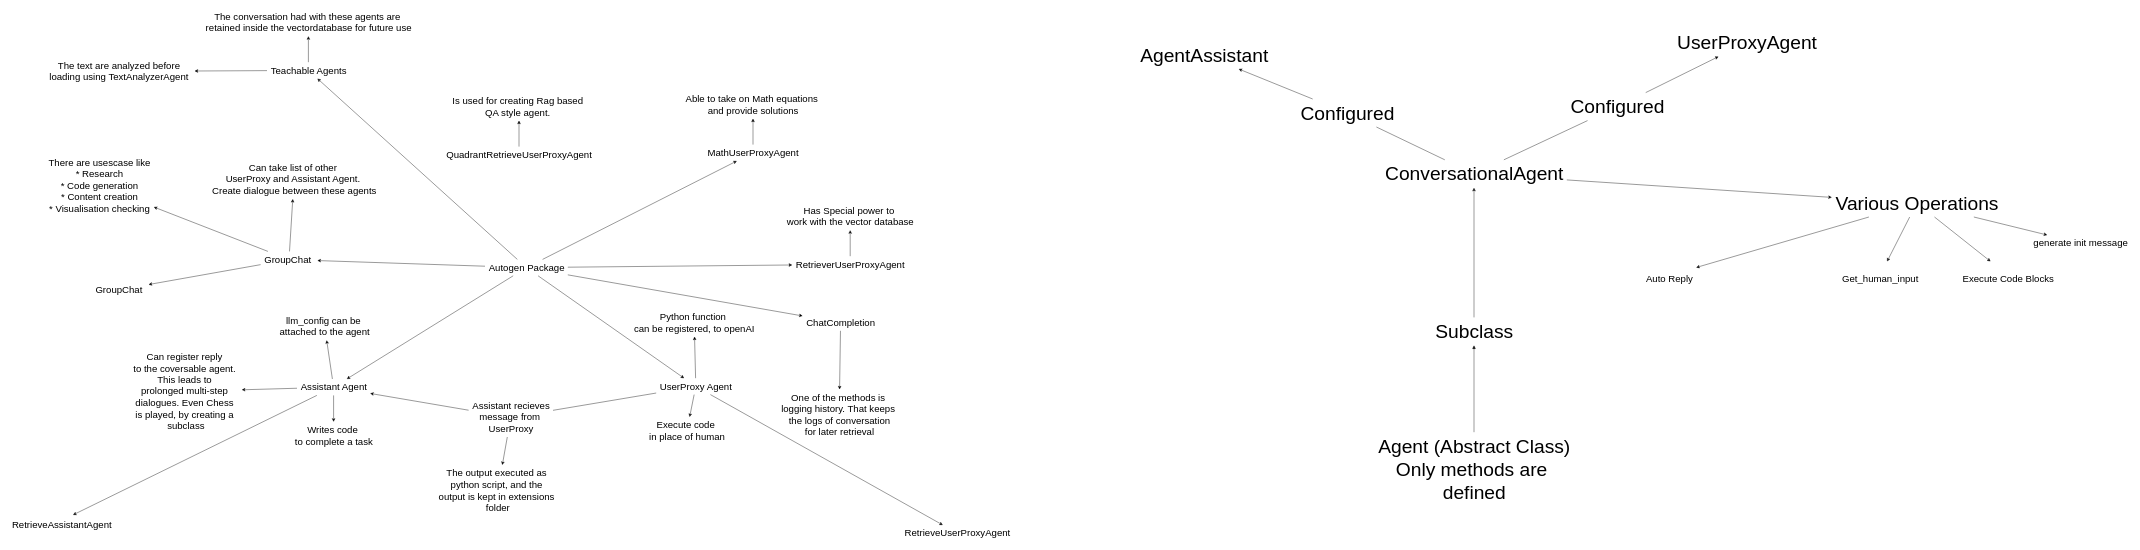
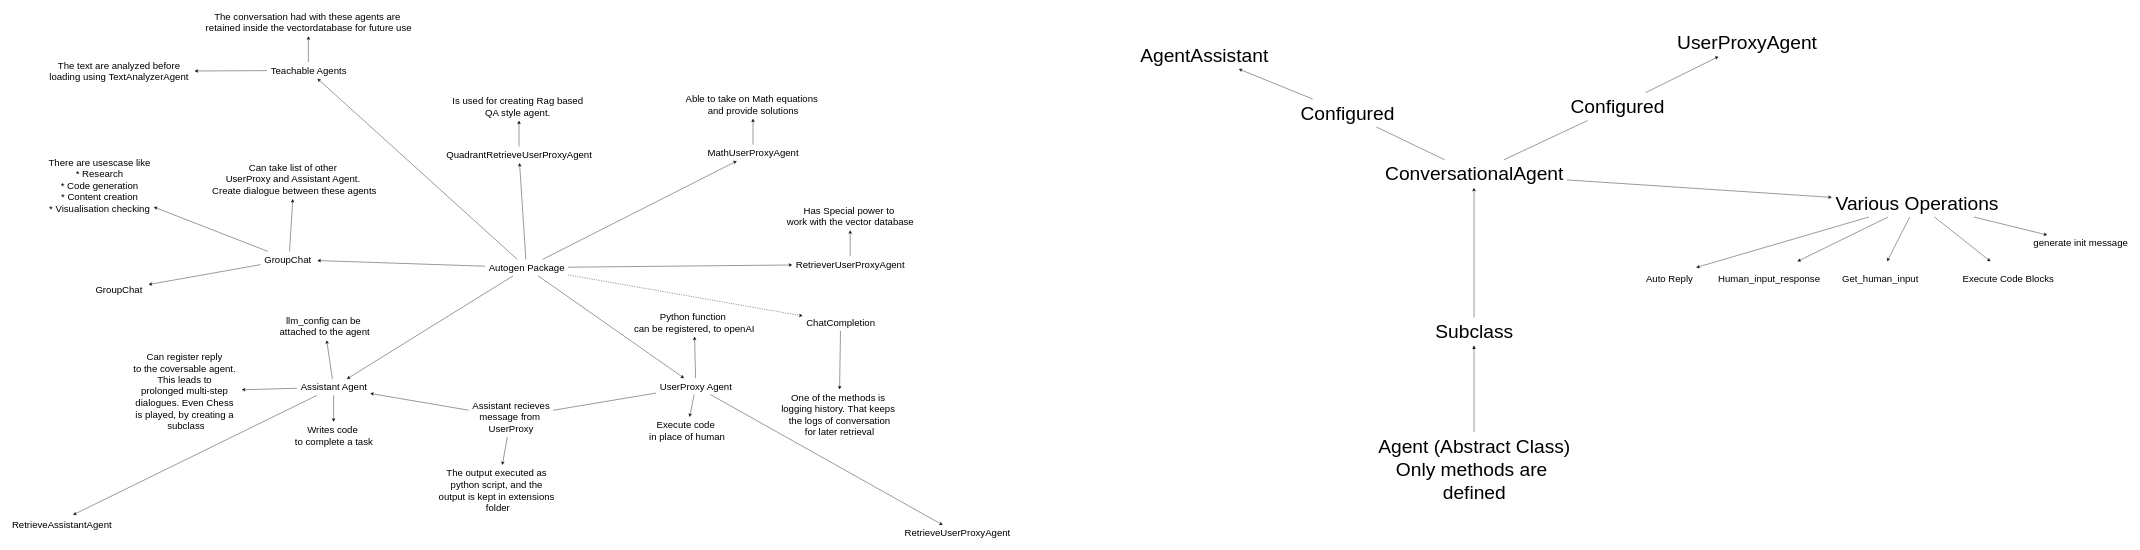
edge "Autogen Package" -> "QuadrantRetrieveUserProxyAgent": added
edge "Various Operations" -> "Human_input_response": added
node "Human_input_response": added
edge "Autogen Package" -> "ChatCompletion": style solid -> dashed
